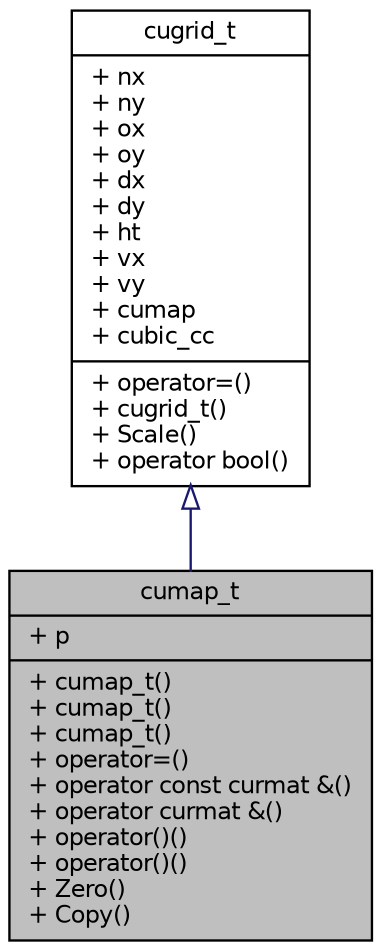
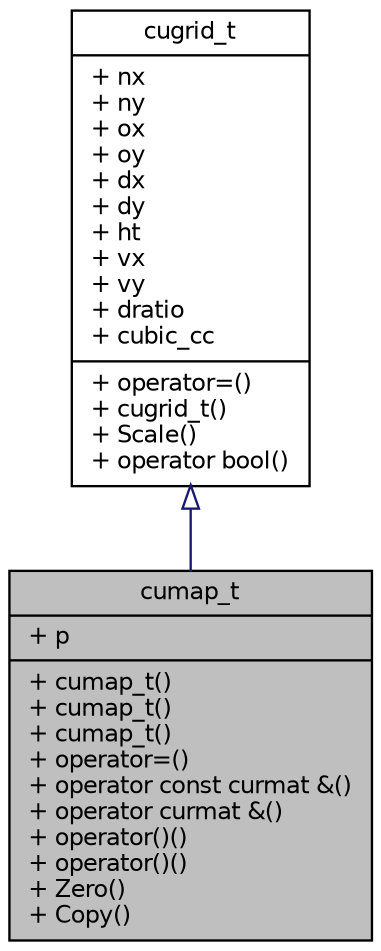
node "cugrid_t": text "+ cumap" -> "+ dratio"
